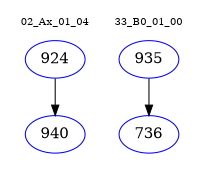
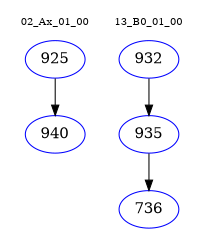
cluster "02_Ax_01_04": label "02_Ax_01_04" -> "02_Ax_01_00"
cluster "33_B0_01_00": label "33_B0_01_00" -> "13_B0_01_00"
node "924": label "924" -> "925"
node "932": added
